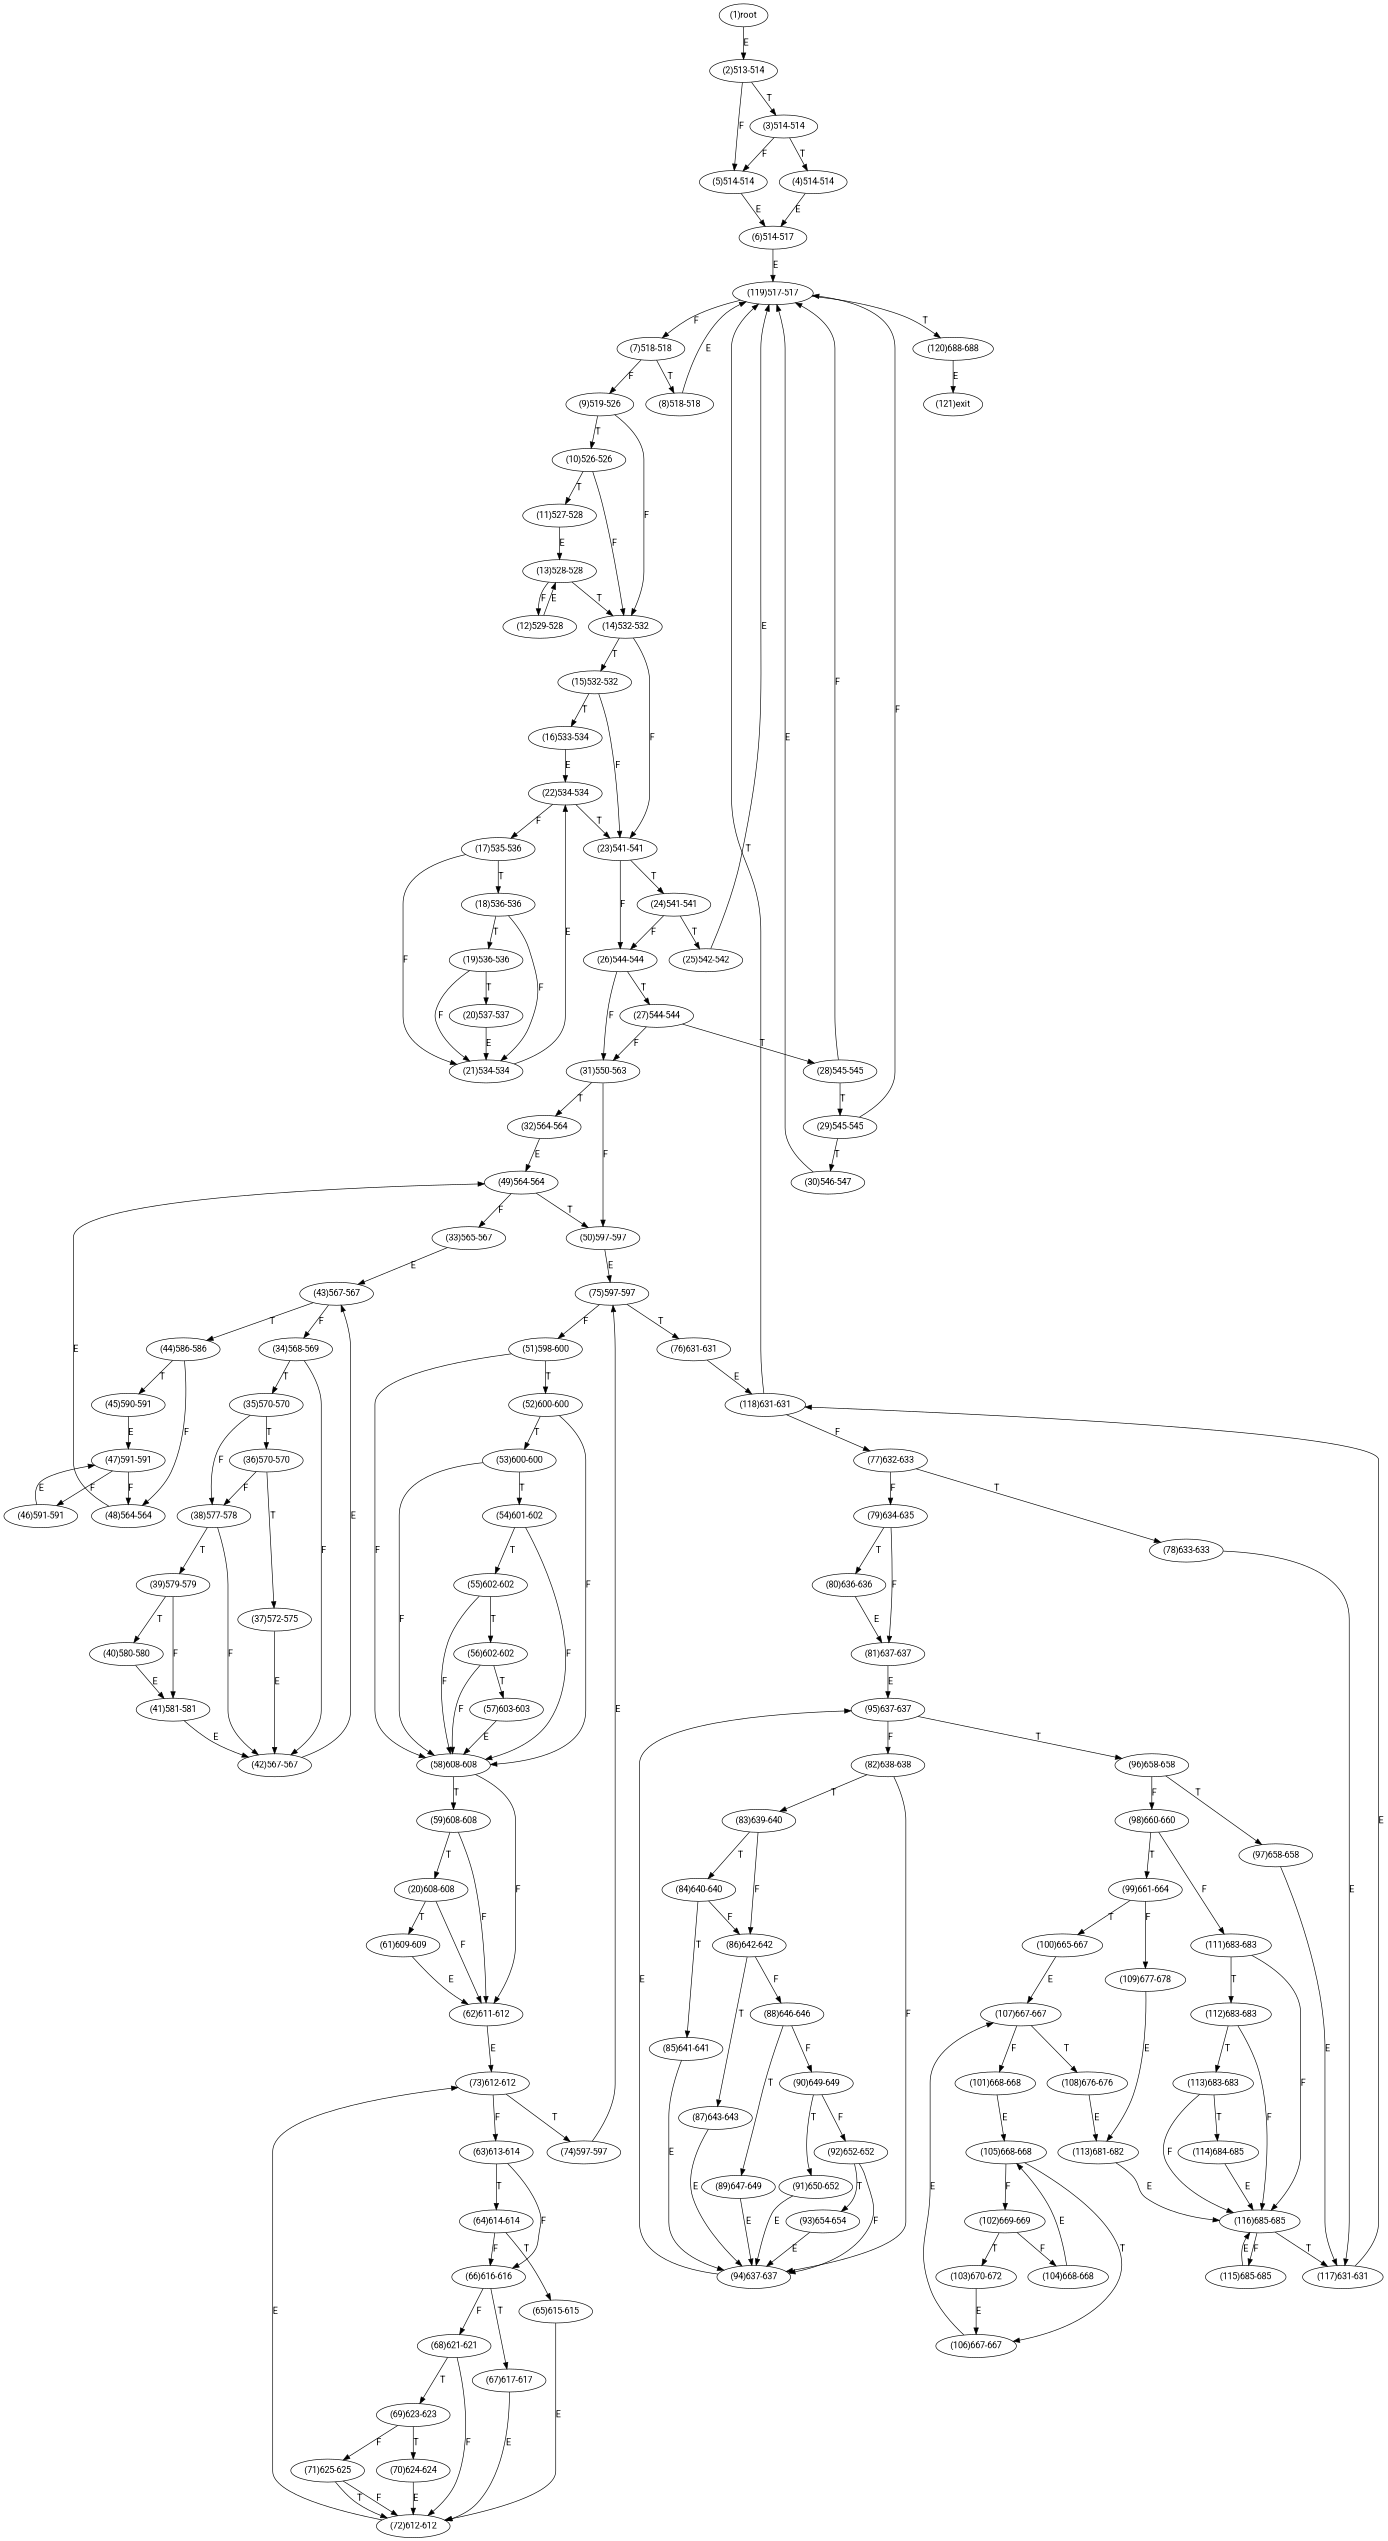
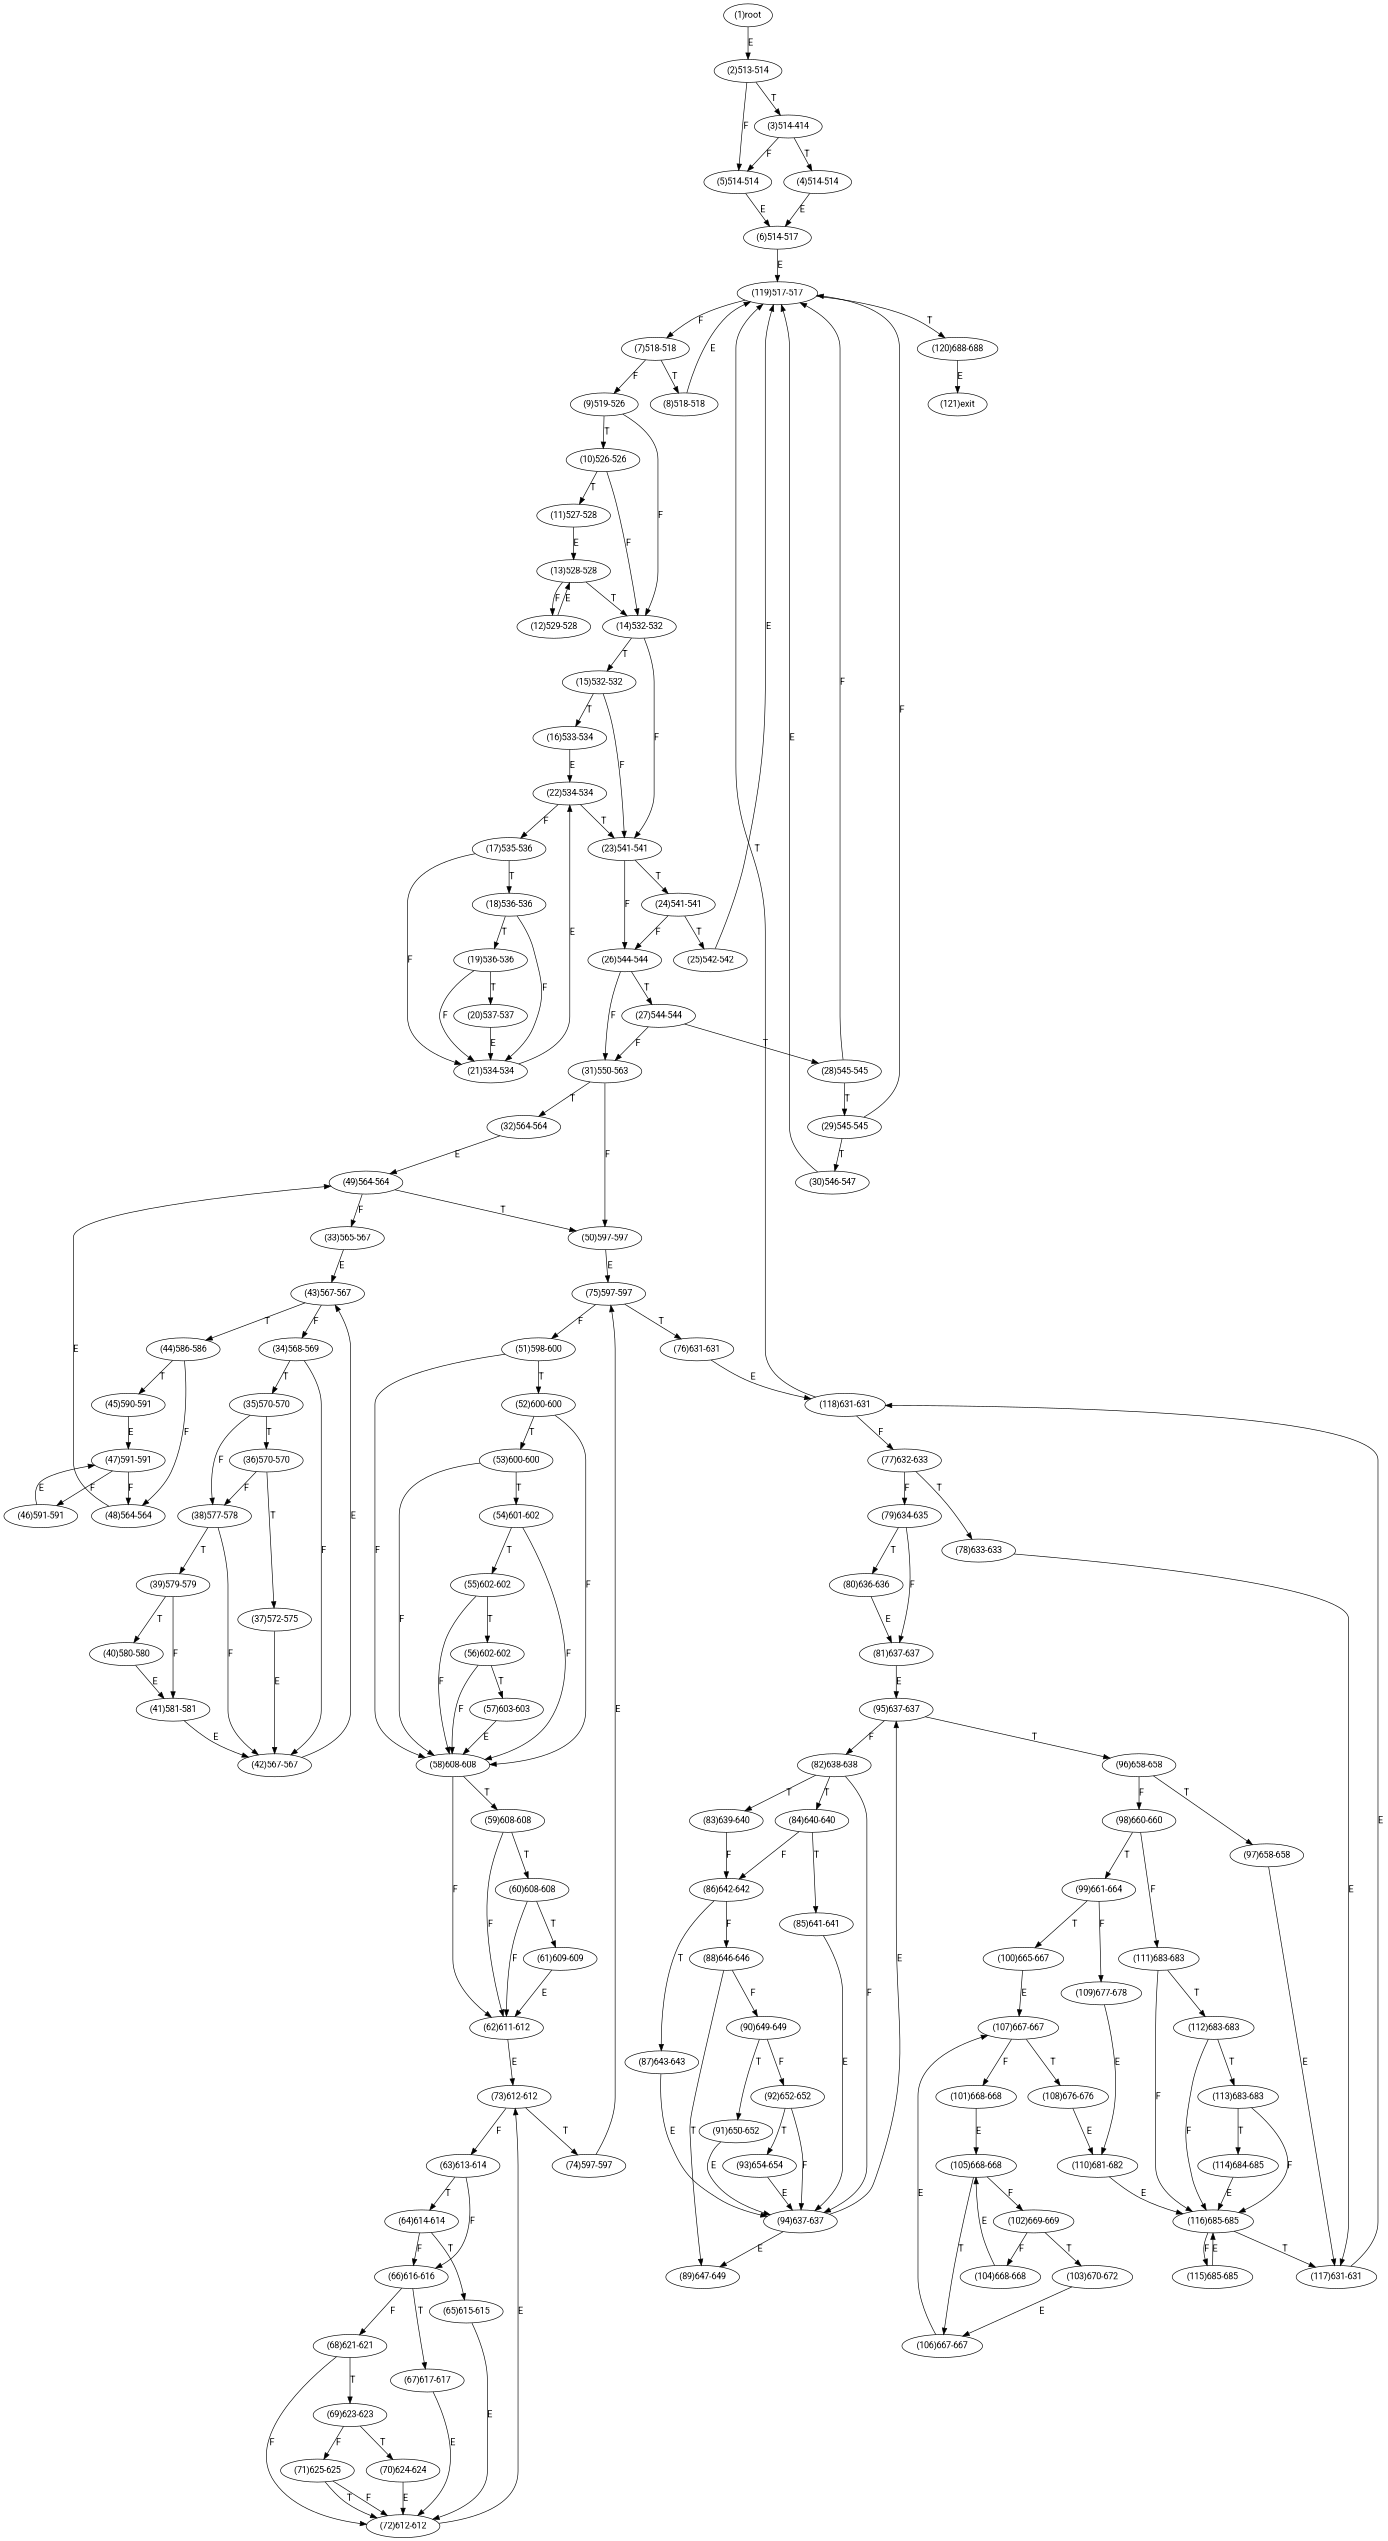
node "(3)514-514": label "(3)514-514" -> "(3)514-414"
edge "(83)639-640" -> "(84)640-640": now "(82)638-638" -> "(84)640-640"
node "(20)608-608": label "(20)608-608" -> "(60)608-608"
node "(113)681-682": label "(113)681-682" -> "(110)681-682"
edge "(89)647-649" -> "(94)637-637": reversed
